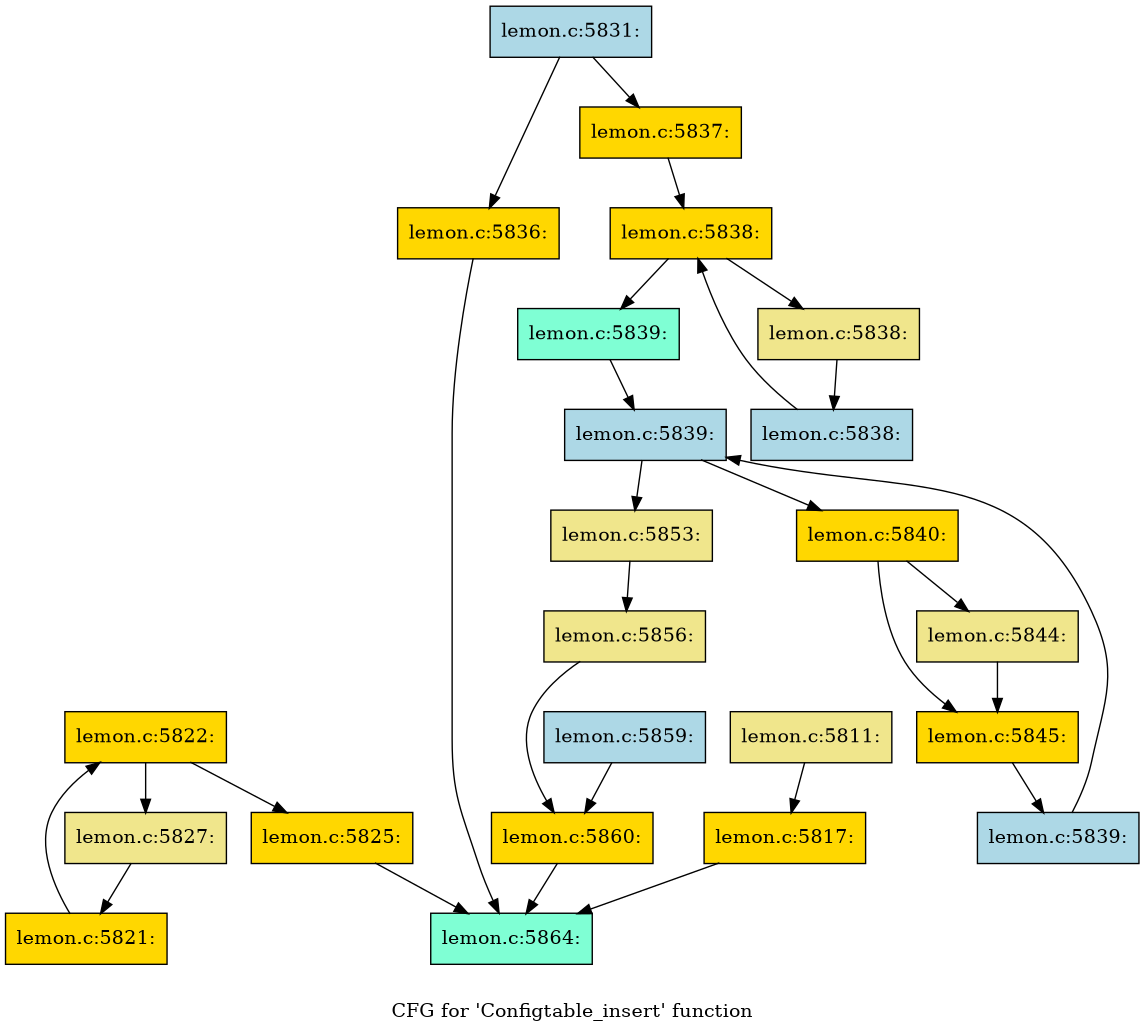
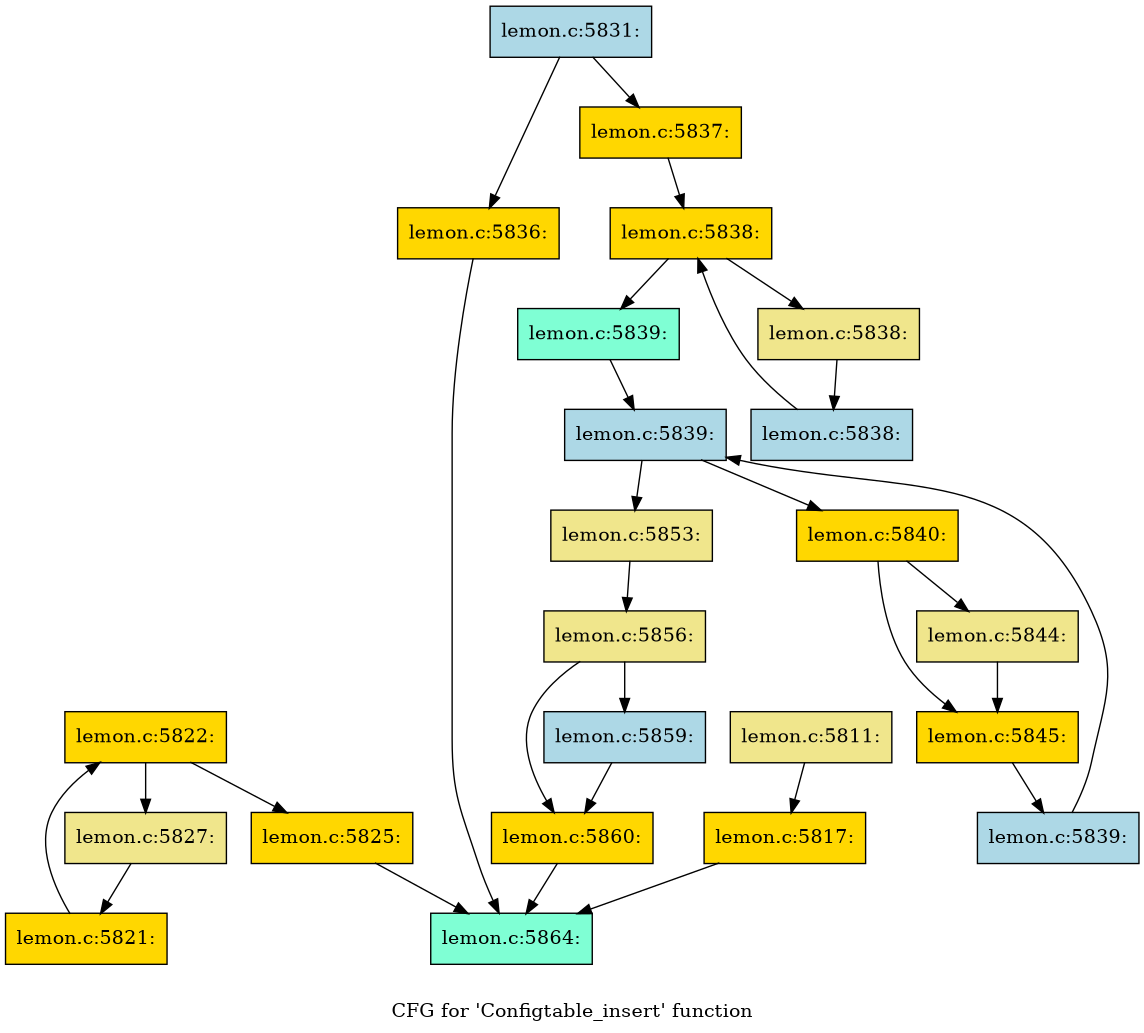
edge "lemon.c:5856:" -> "lemon.c:5859:": added
